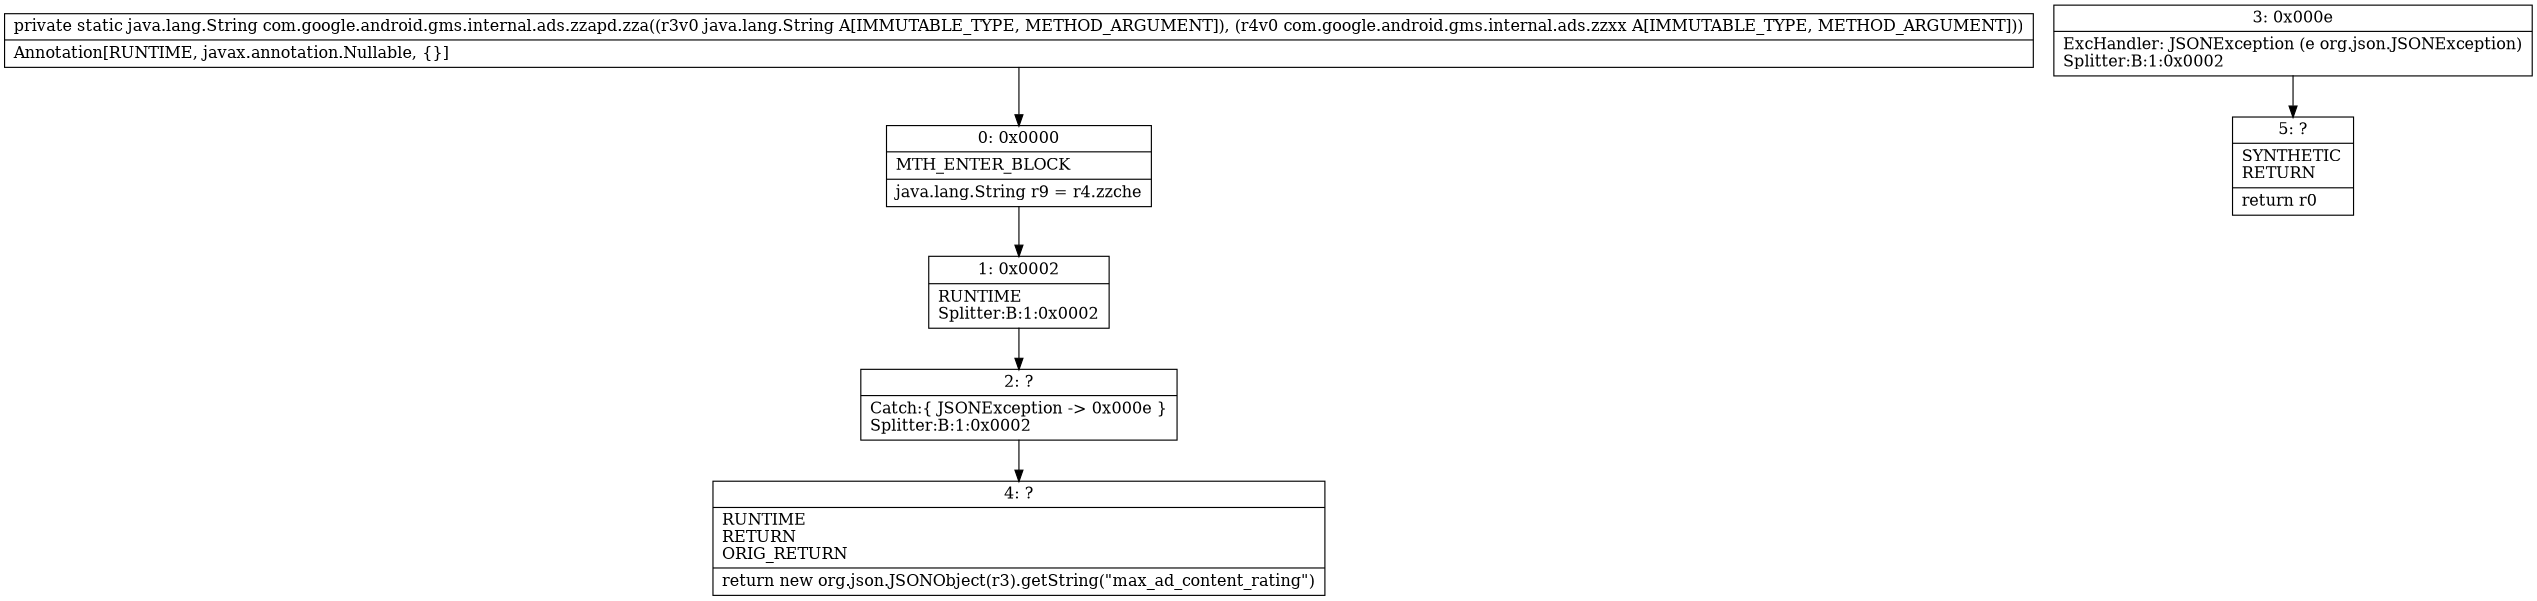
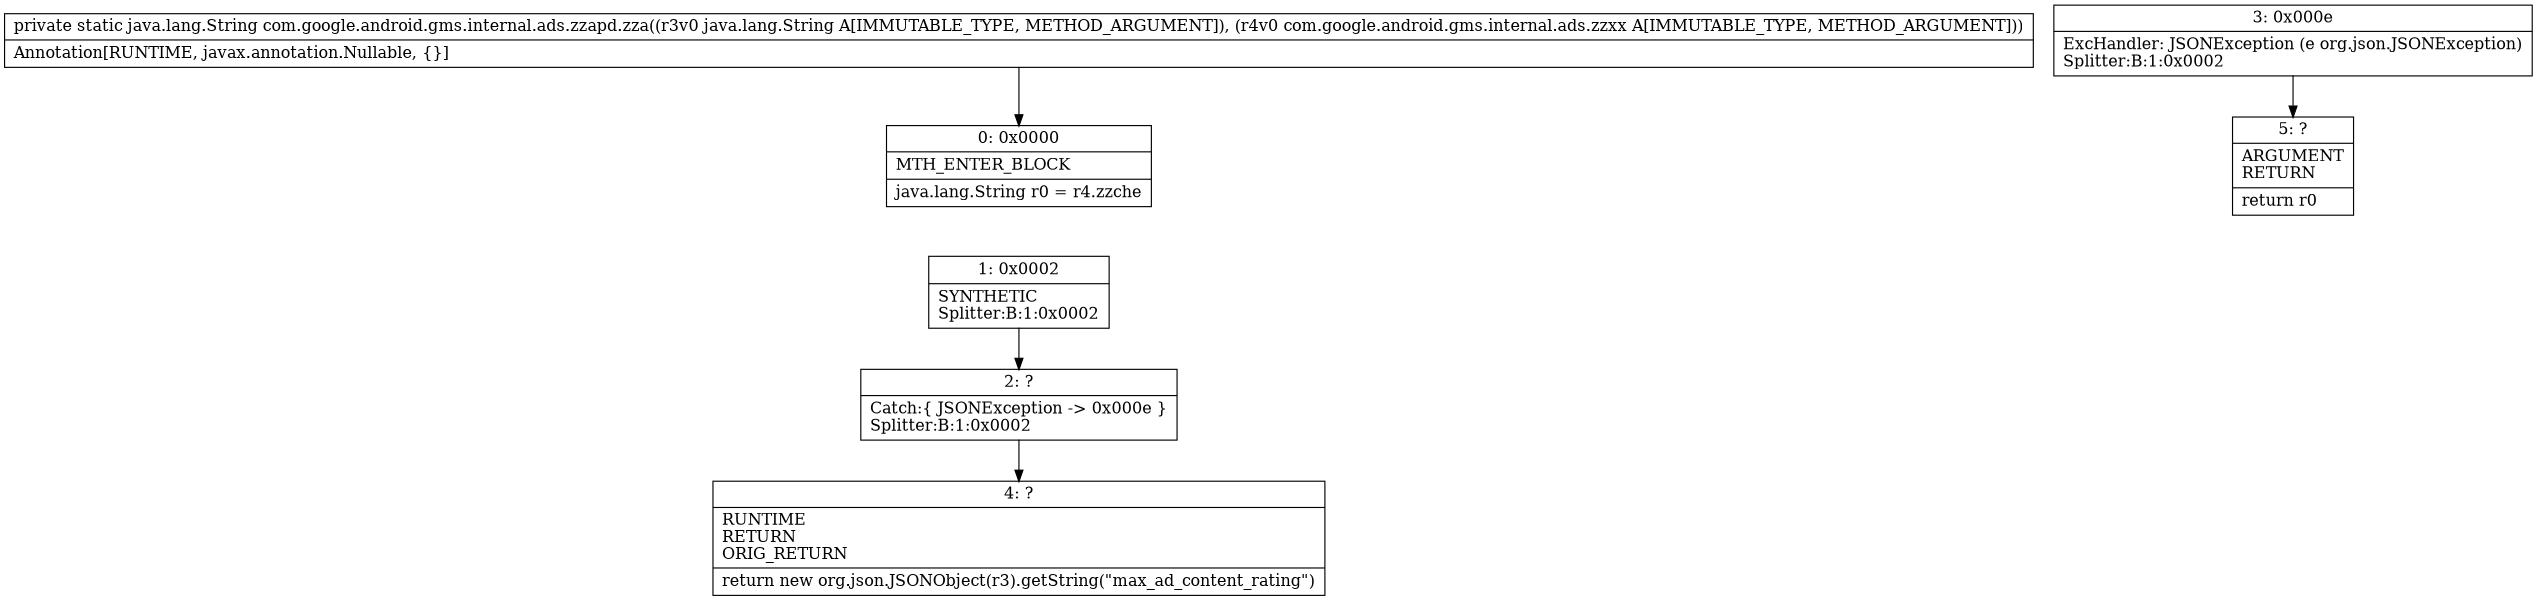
node "5: ?": text "SYNTHETIC" -> "ARGUMENT"
node "0: 0x0000": text "java.lang.String r9 = r4.zzche" -> "java.lang.String r0 = r4.zzche"
edge "0: 0x0000" -> "1: 0x0002": removed
node "1: 0x0002": text "RUNTIME" -> "SYNTHETIC"
